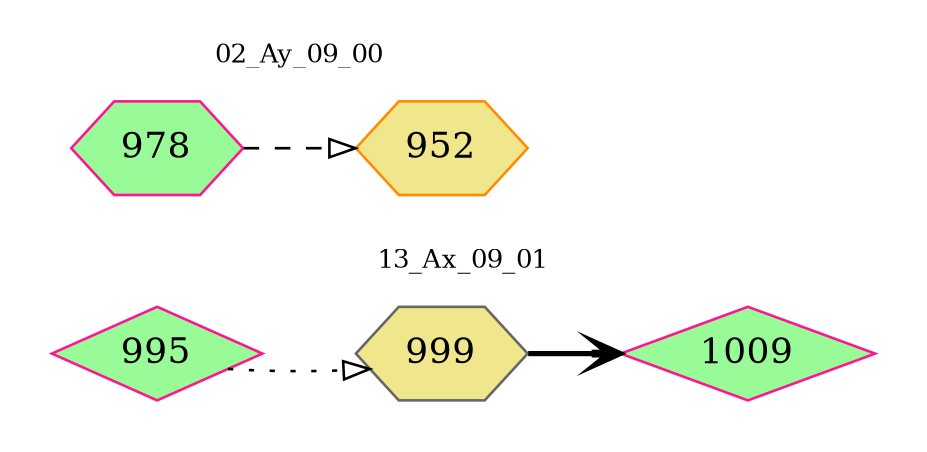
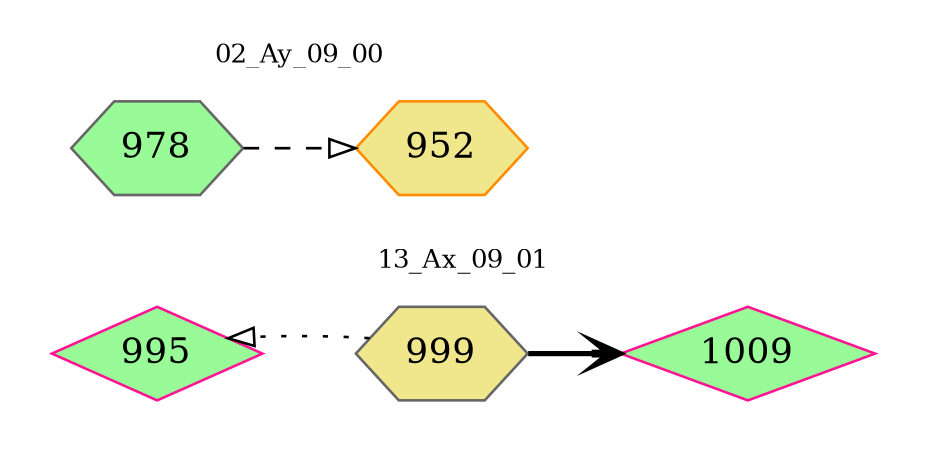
node "978": color deeppink -> gray40
edge "995" -> "999": reversed
